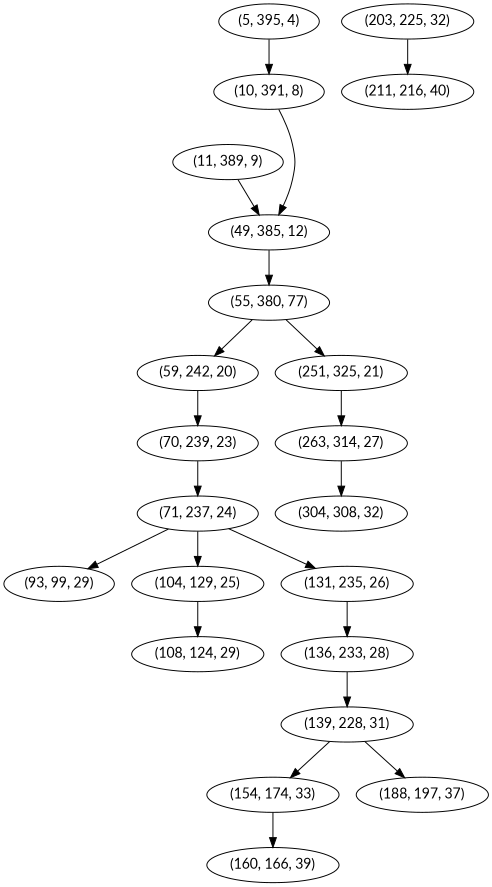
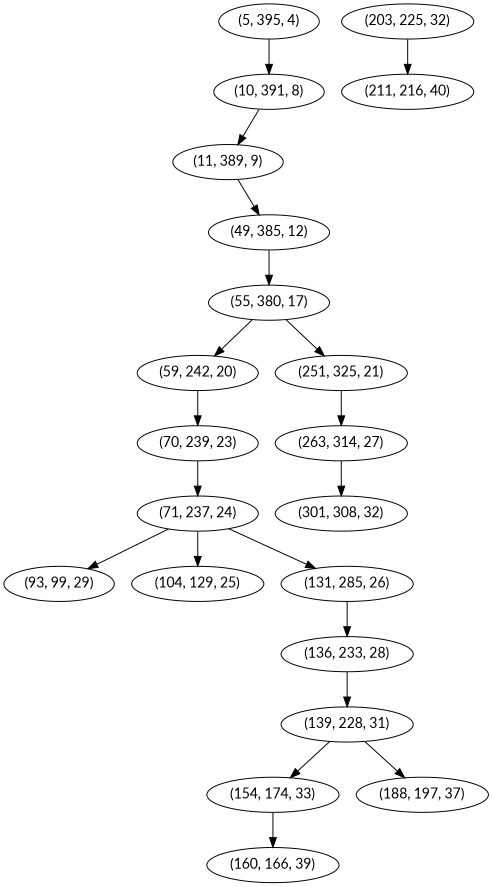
edge "(10, 391, 8)" -> "(49, 385, 12)": now "(10, 391, 8)" -> "(11, 389, 9)"
node "(55, 380, 77)": label "(55, 380, 77)" -> "(55, 380, 17)"
node "(304, 308, 32)": label "(304, 308, 32)" -> "(301, 308, 32)"
node "(131, 235, 26)": label "(131, 235, 26)" -> "(131, 285, 26)"
node "(108, 124, 29)": removed
